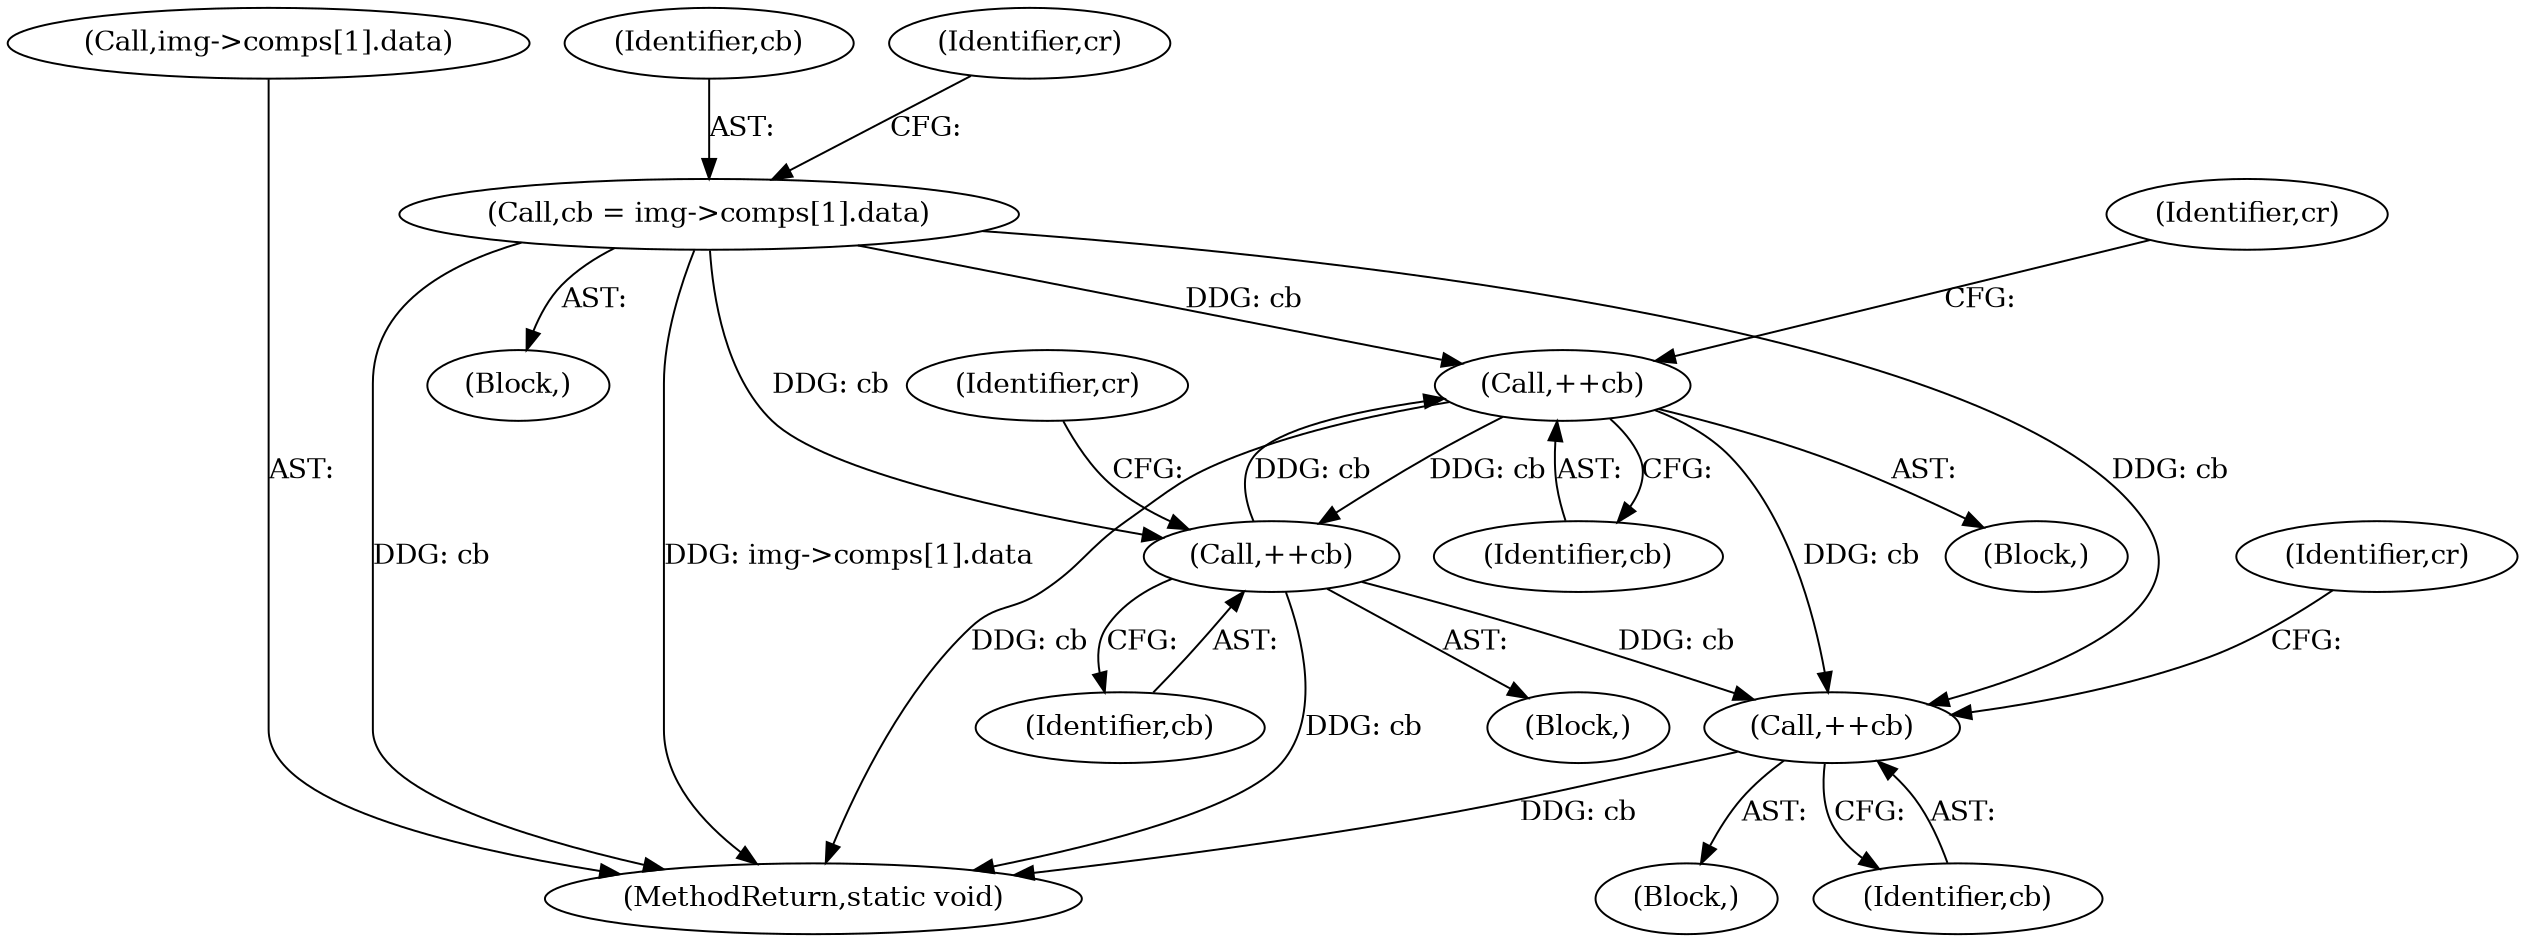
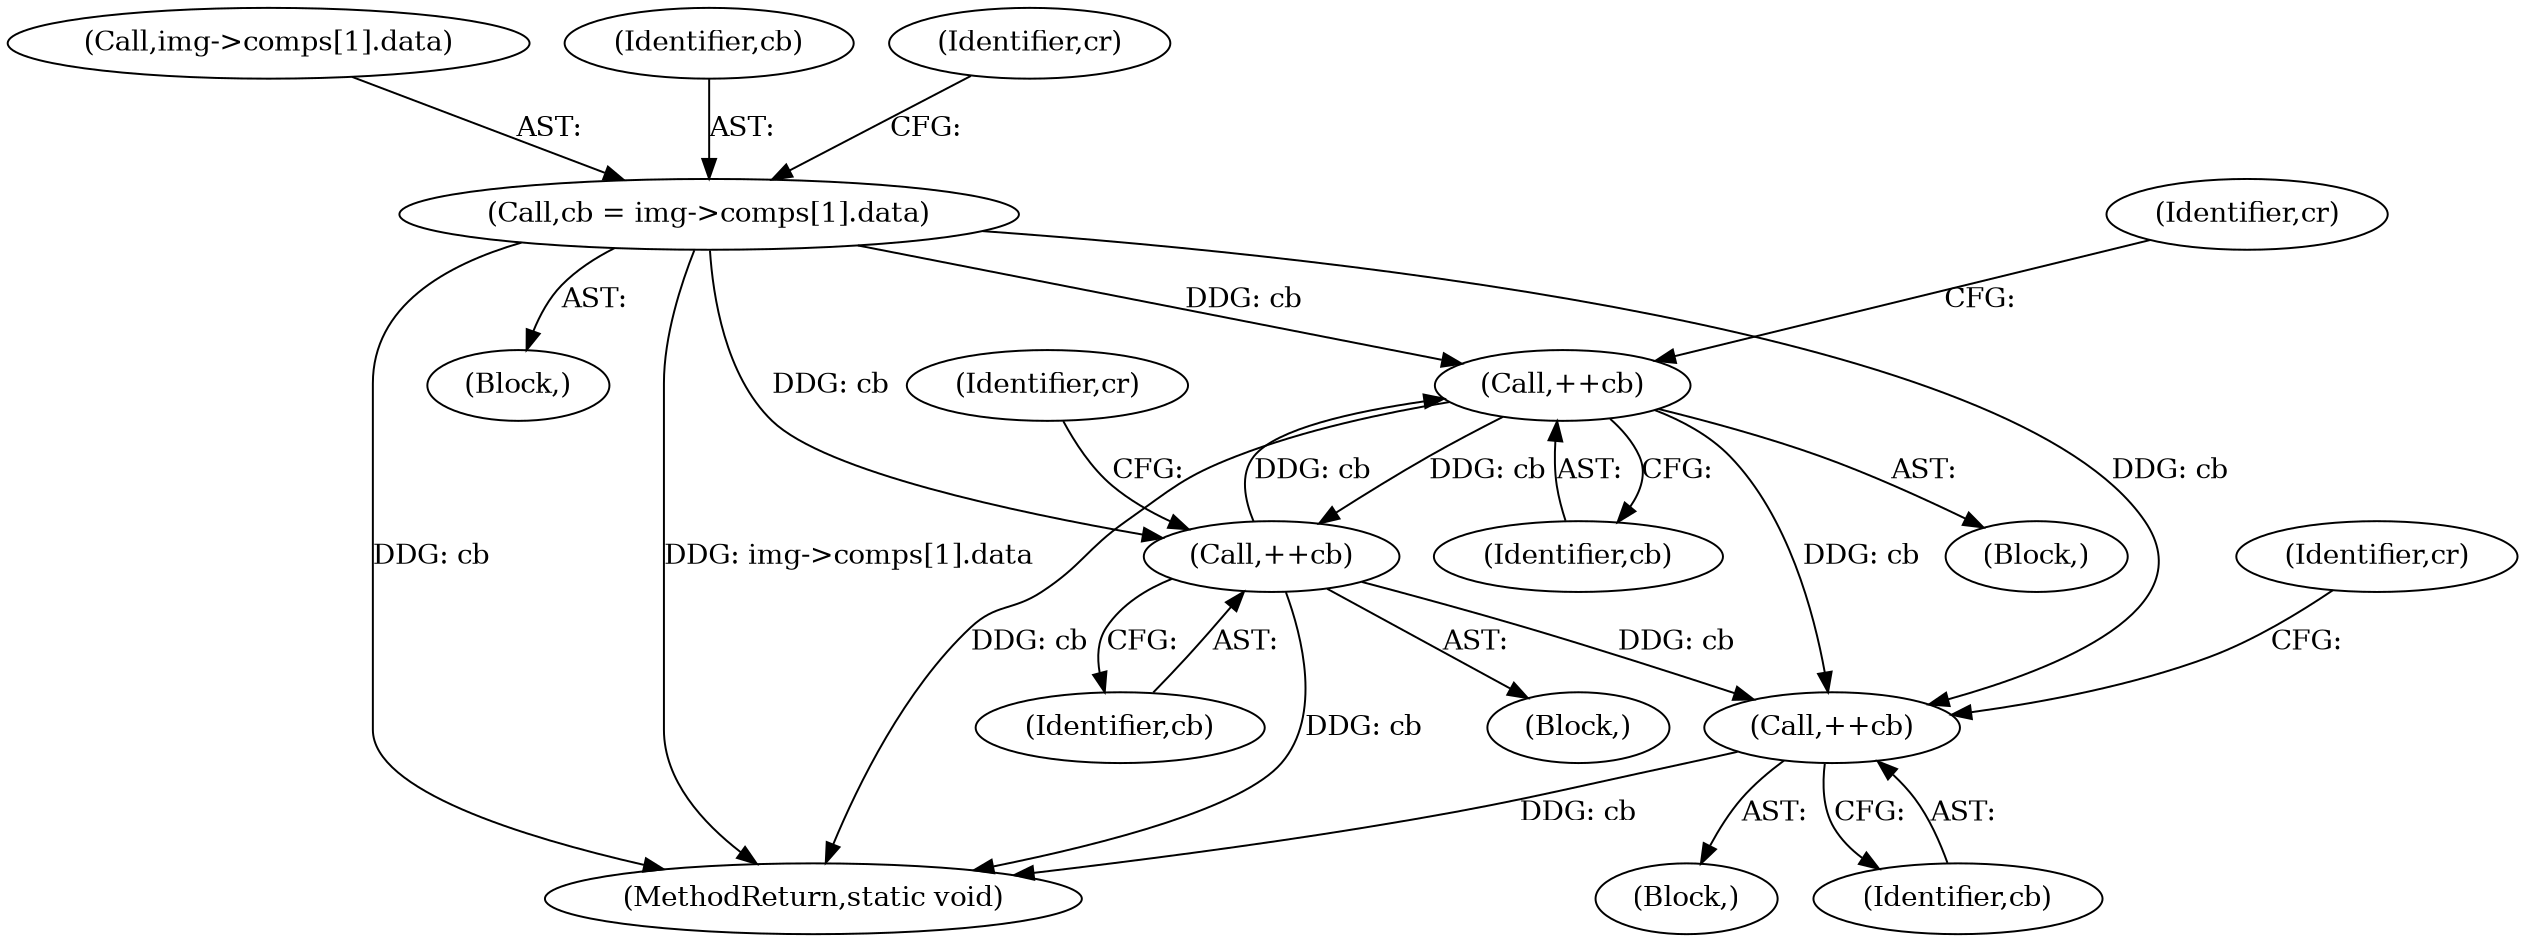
edge "(Call,img->comps[1].data)" -> "(MethodReturn,static void)": now "(Call,img->comps[1].data)" -> "(Call,cb = img->comps[1].data)"
